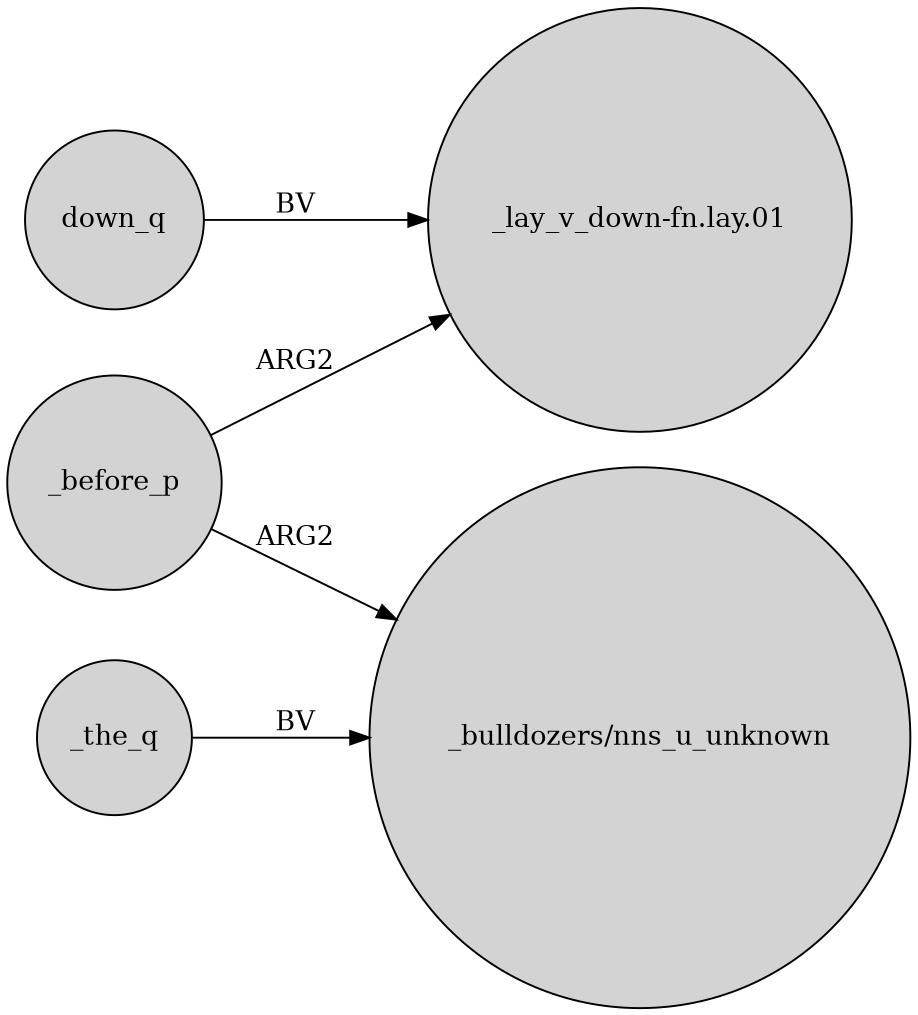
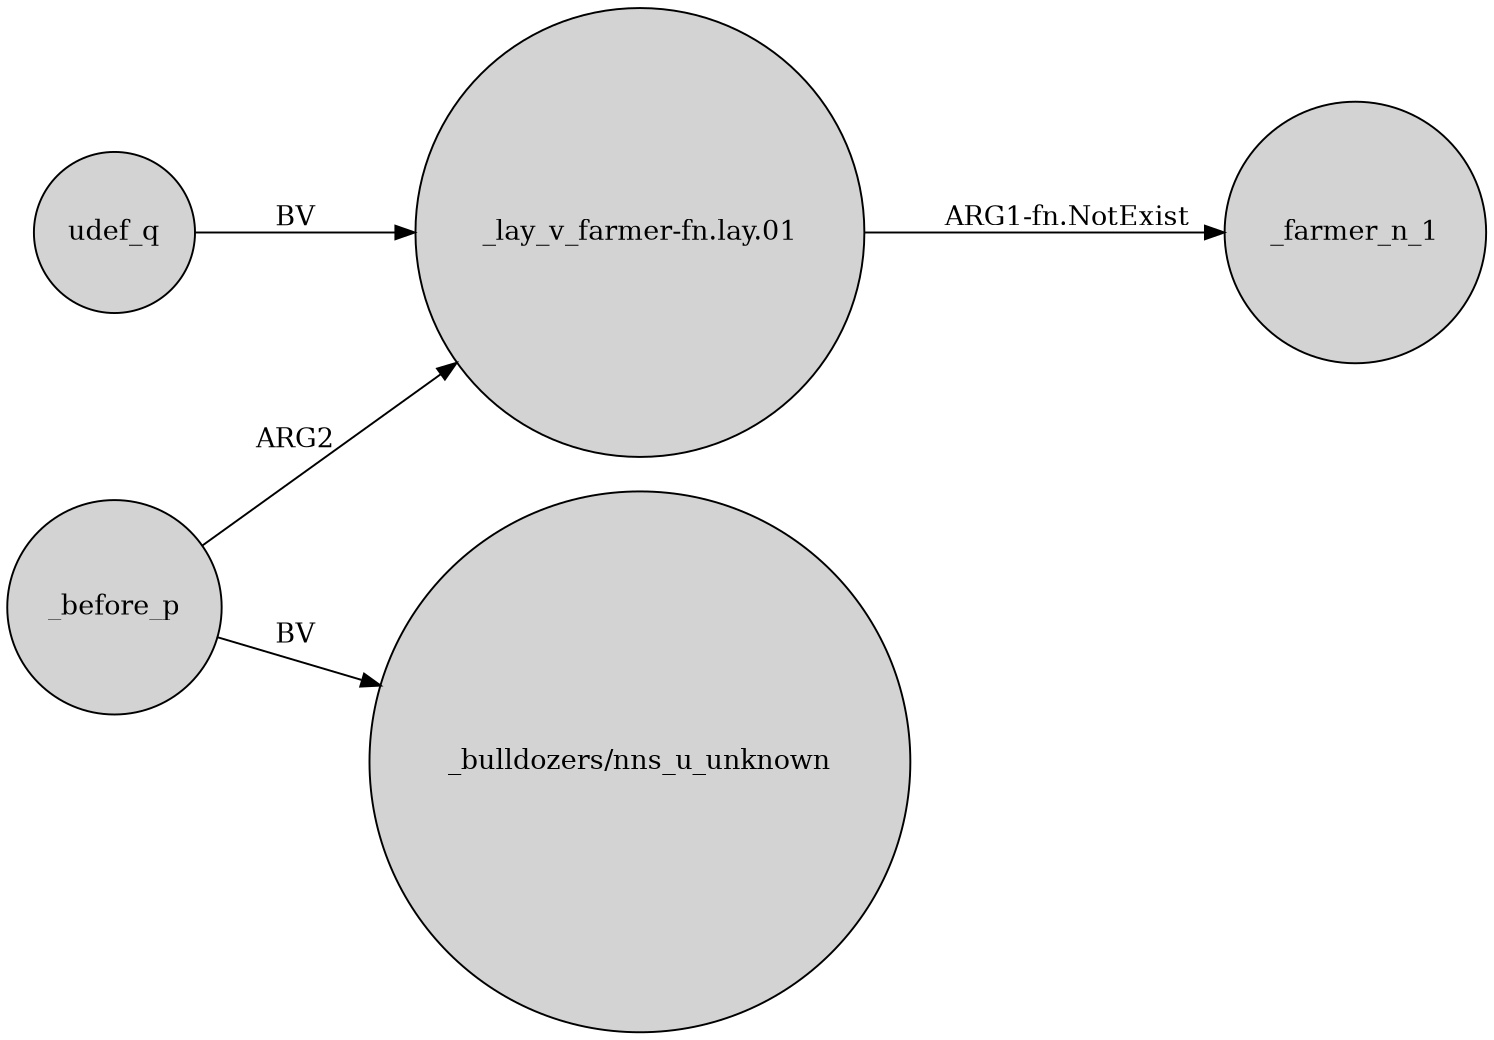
node "down_q": label "down_q" -> "udef_q"
node "_lay_v_down-fn.lay.01": label "_lay_v_down-fn.lay.01" -> "_lay_v_farmer-fn.lay.01"
node "_farmer_n_1": added
edge "_before_p" -> "_bulldozers/nns_u_unknown": label "ARG2" -> "BV"
node "_the_q": removed
